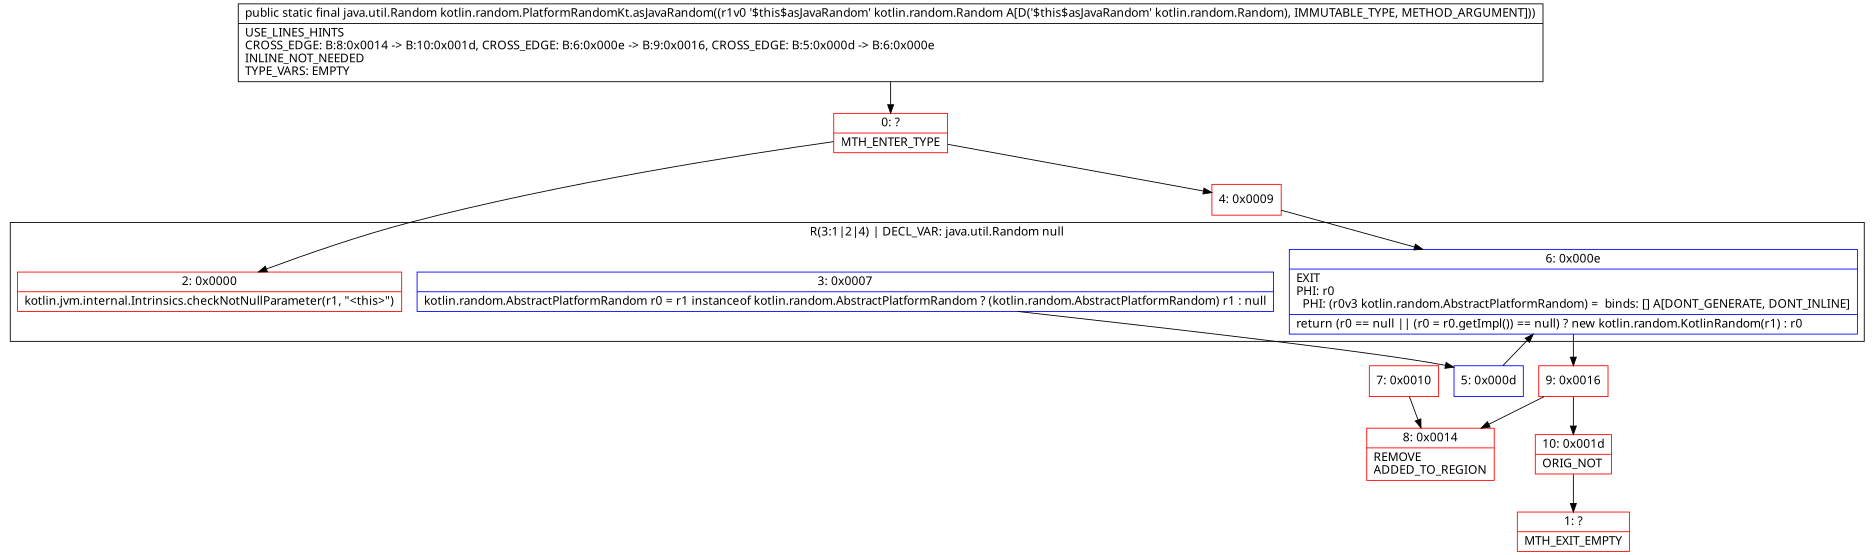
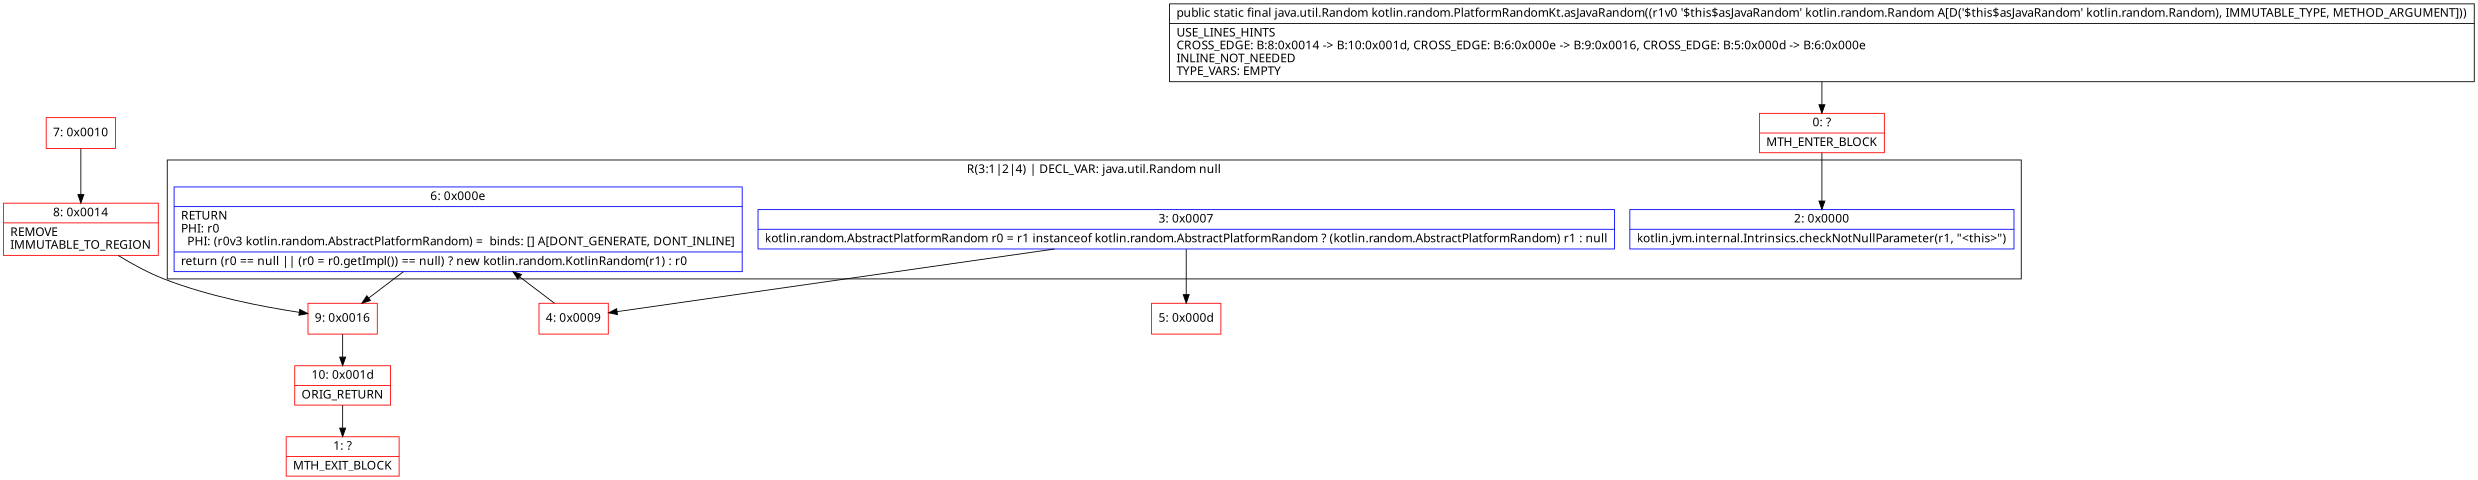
node "0: ?": text "MTH_ENTER_TYPE" -> "MTH_ENTER_BLOCK"
edge "0: ?" -> "4: 0x0009": now "3: 0x0007" -> "4: 0x0009"
node "6: 0x000e": text "EXIT" -> "RETURN"
node "2: 0x0000": color red -> blue
edge "5: 0x000d" -> "6: 0x000e": removed
node "5: 0x000d": color blue -> red
edge "9: 0x0016" -> "8: 0x0014": reversed
node "10: 0x001d": text "ORIG_NOT" -> "ORIG_RETURN"
node "8: 0x0014": text "ADDED_TO_REGION" -> "IMMUTABLE_TO_REGION"
node "1: ?": text "MTH_EXIT_EMPTY" -> "MTH_EXIT_BLOCK"
